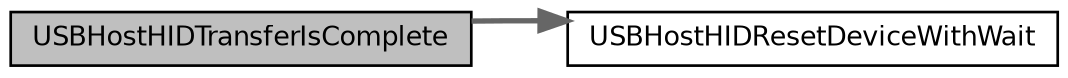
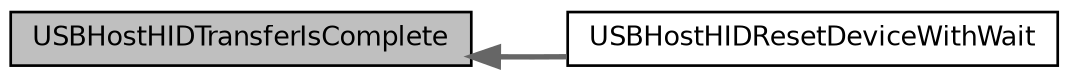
edge "USBHostHIDTransferIsComplete" -> "USBHostHIDResetDeviceWithWait": reversed
